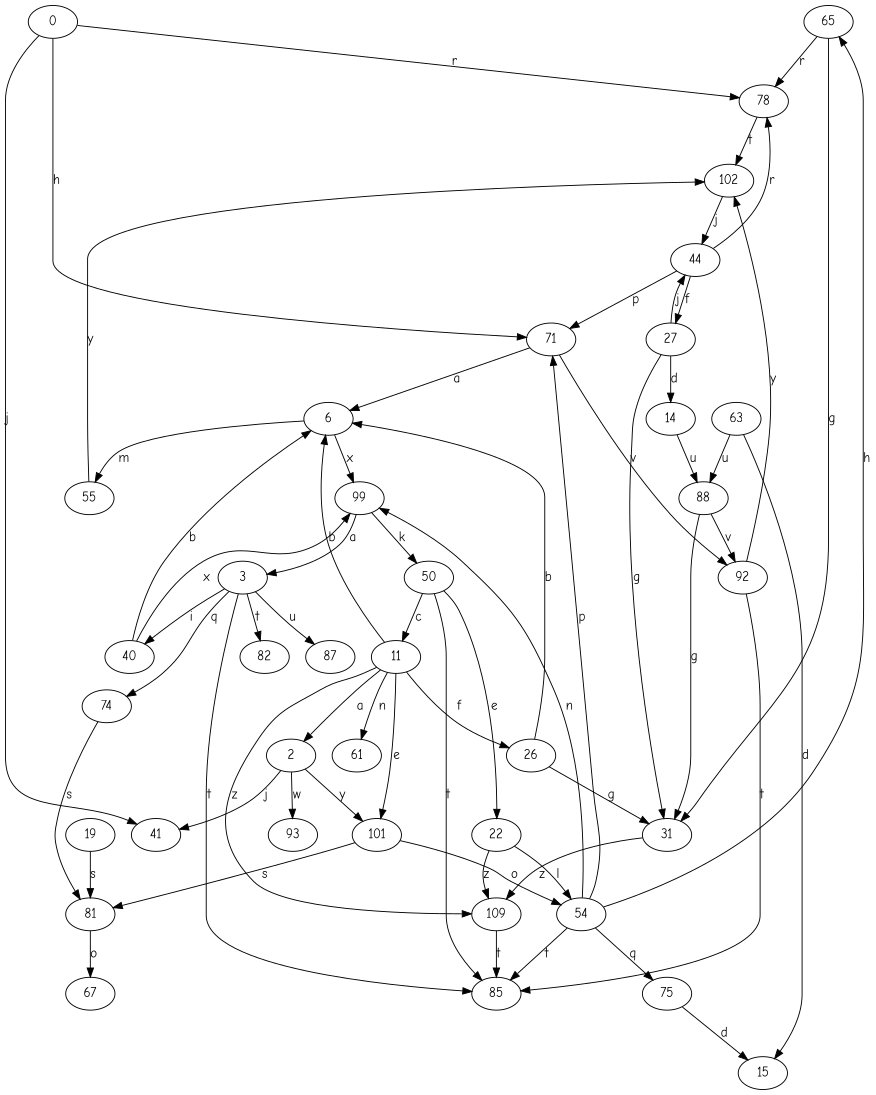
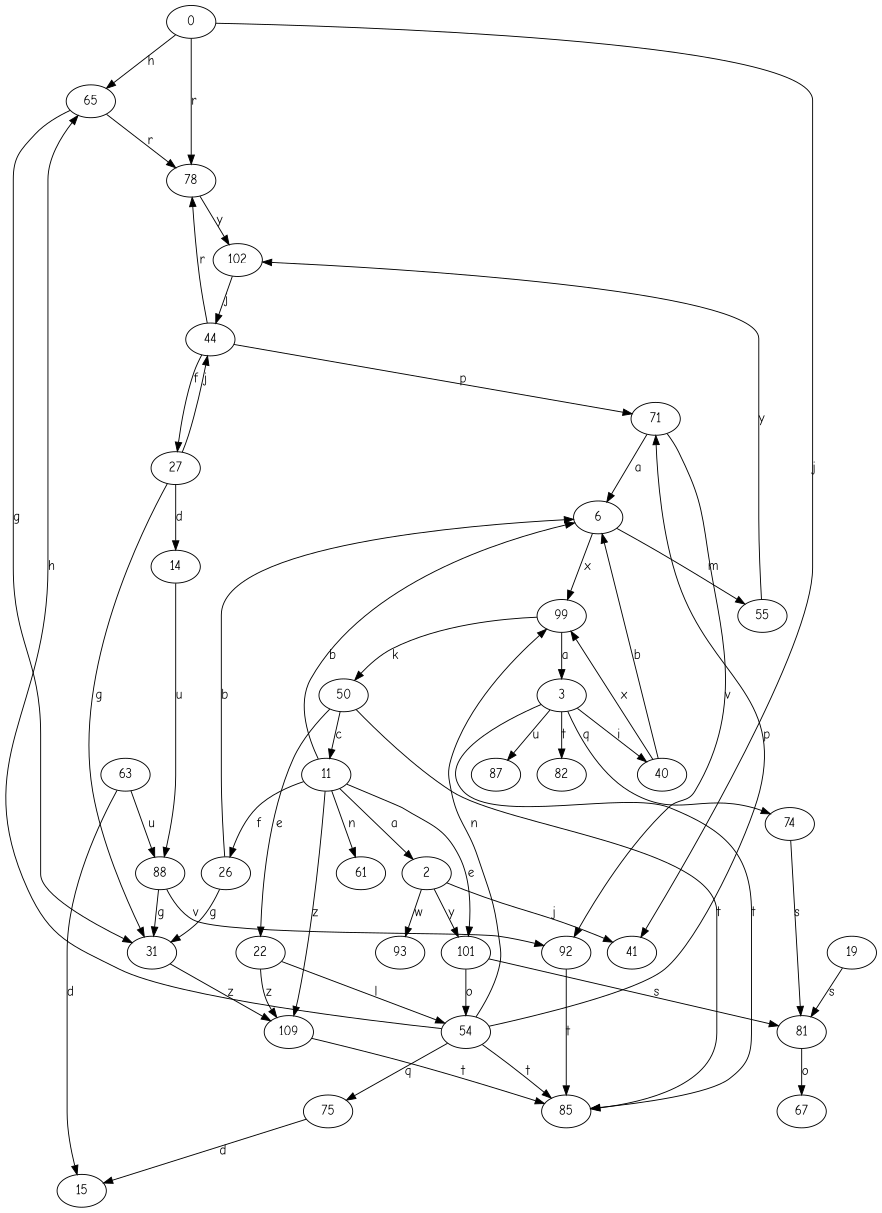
edge "78" -> "102": label "t" -> "y"
edge "0" -> "71": now "0" -> "65"
edge "92" -> "102": removed, label "y"
